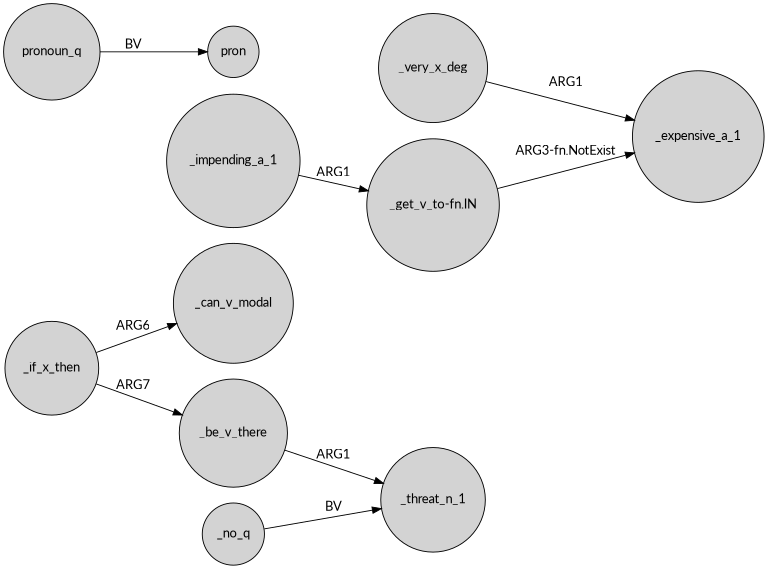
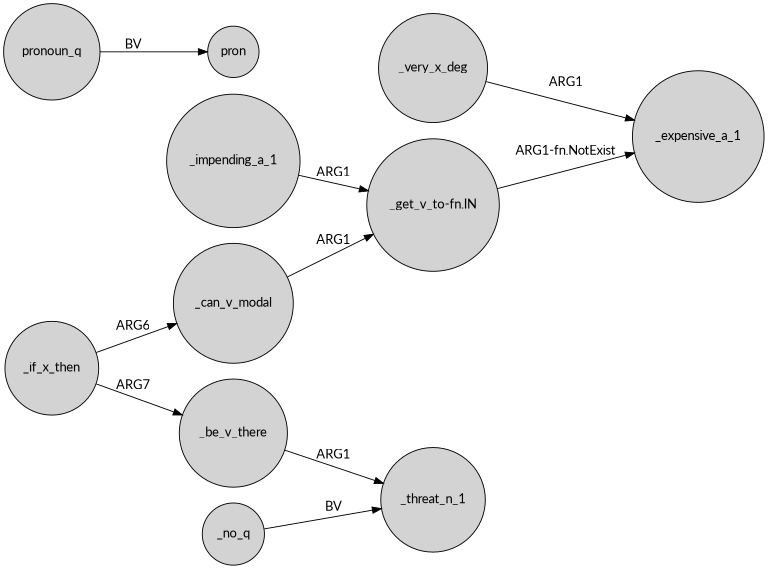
edge "_get_v_to-fn.IN" -> "_expensive_a_1": label "ARG3-fn.NotExist" -> "ARG1-fn.NotExist"
edge "_can_v_modal" -> "_get_v_to-fn.IN": added, label "ARG1"
